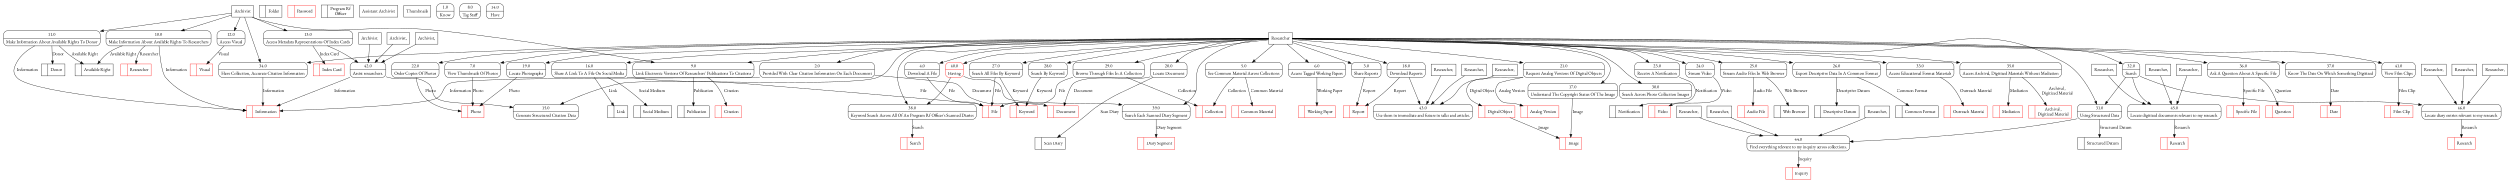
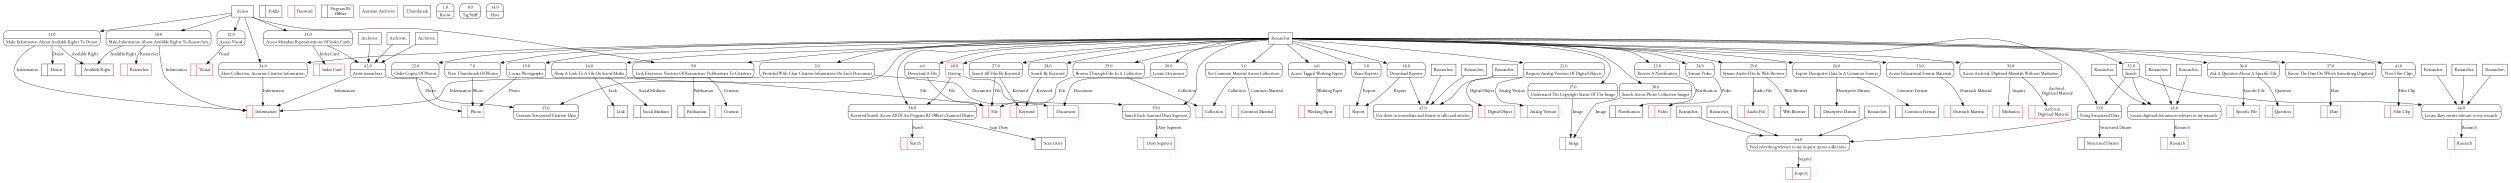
node "Archivist": label "Archivist" -> "Across"
node "Assistant Archivist": color black -> red
edge "35.0" -> "Mediation": label "Mediation" -> "Inquiry"
edge "20.0" -> "Scan Diary": now "38.0" -> "Scan Diary"
edge "Digital Object" -> "Image": now "30.0" -> "Image"
